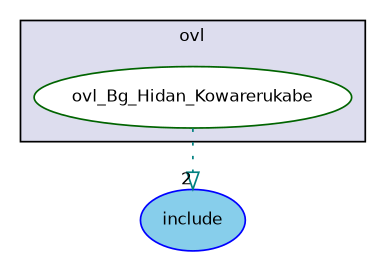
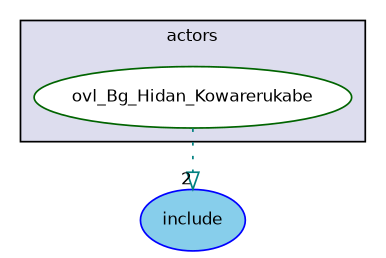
cluster "ovl": label "ovl" -> "actors"
